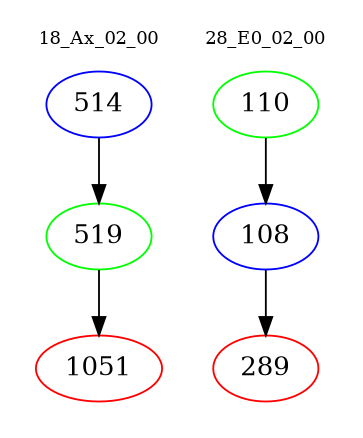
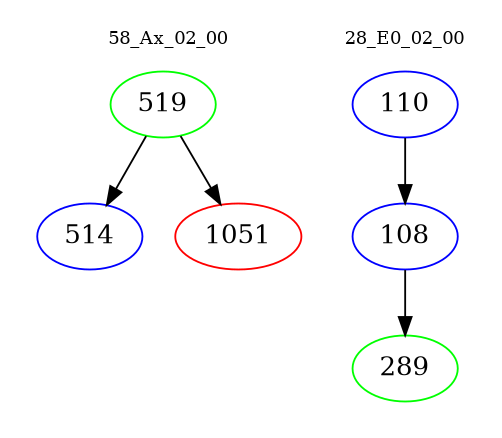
cluster "18_Ax_02_00": label "18_Ax_02_00" -> "58_Ax_02_00"
node "110": color green -> blue
edge "514" -> "519": reversed
node "289": color red -> green
